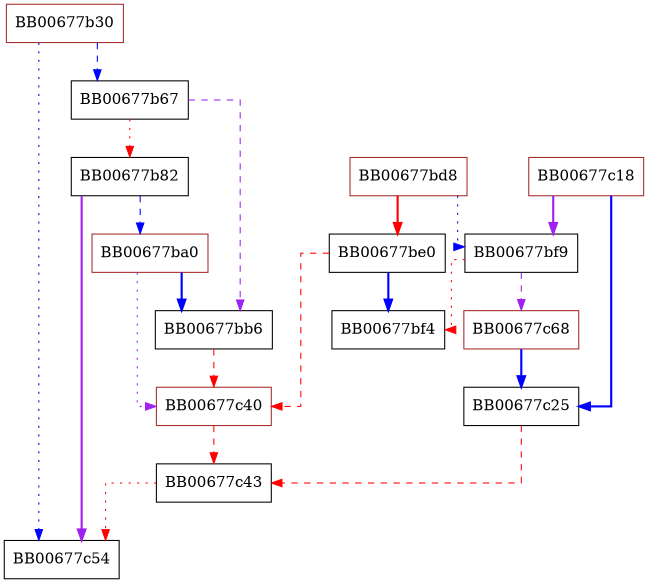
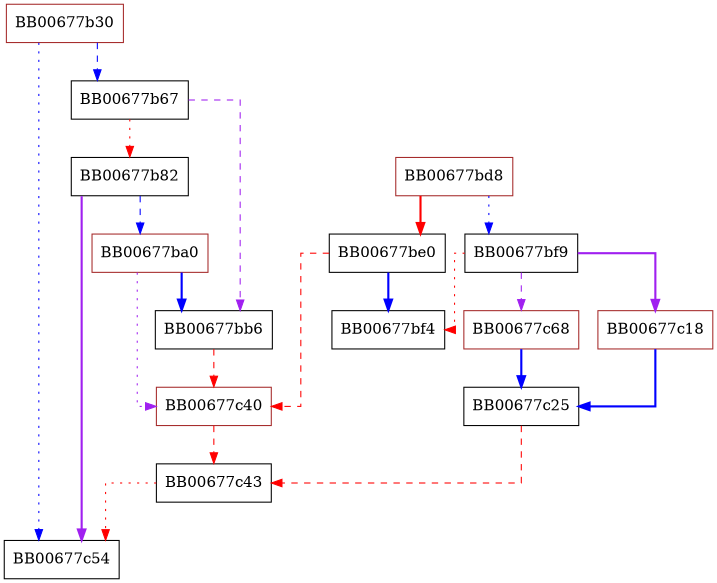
edge "BB00677c18" -> "BB00677bf9": reversed
